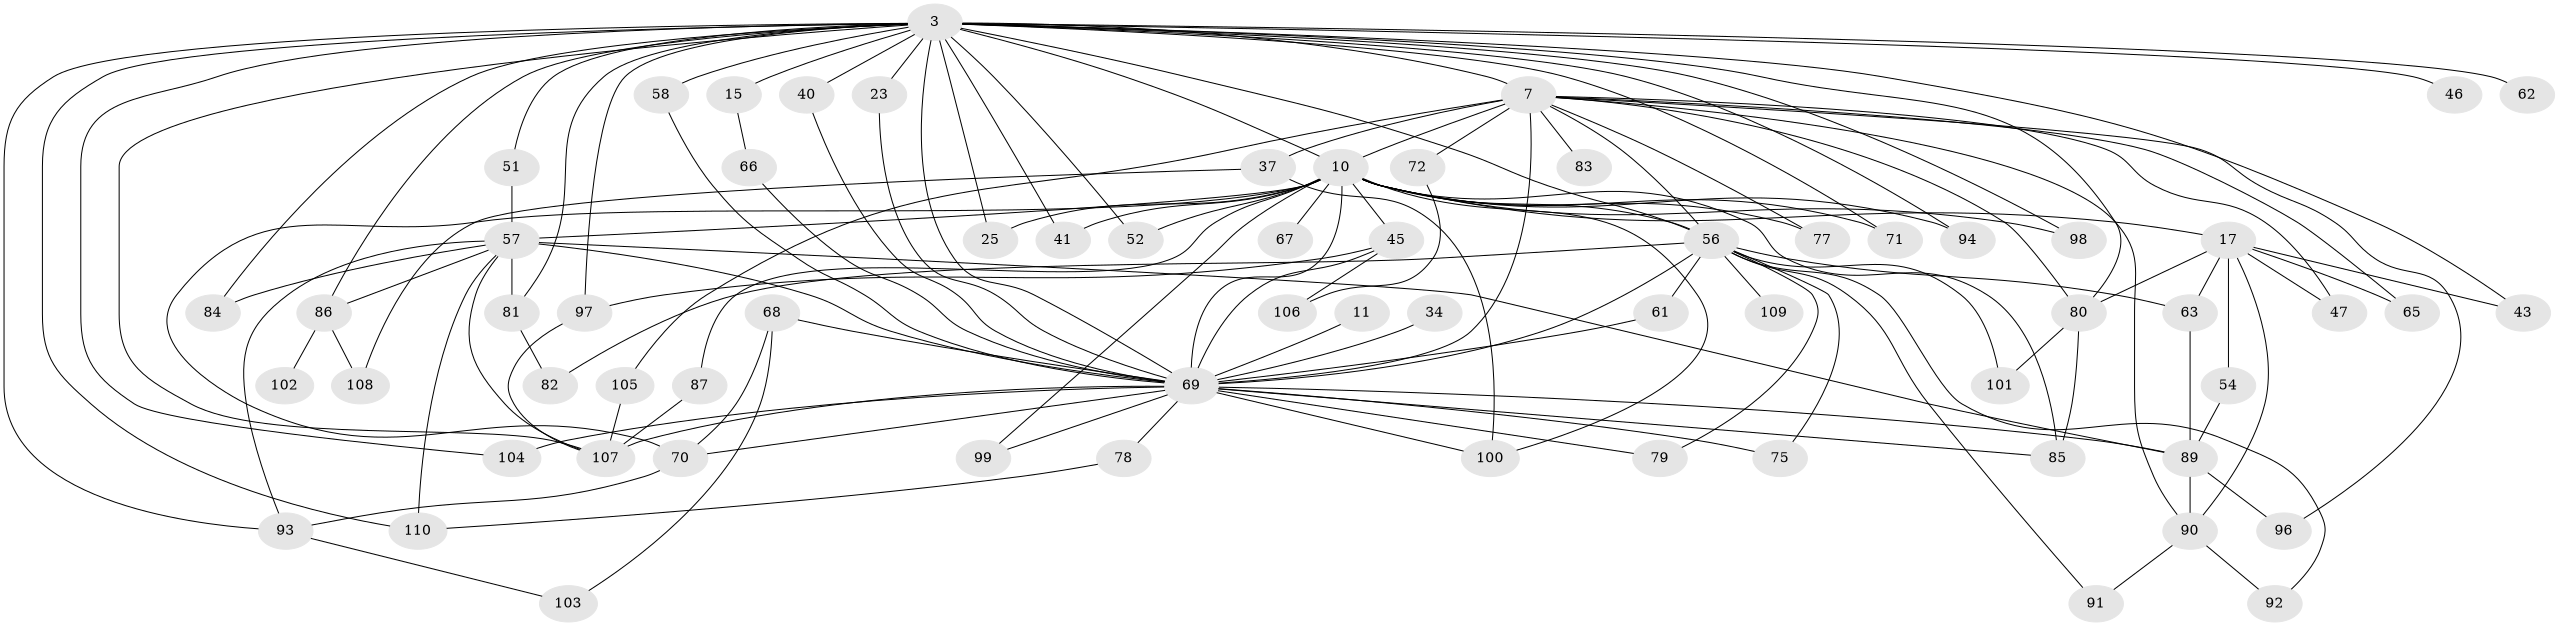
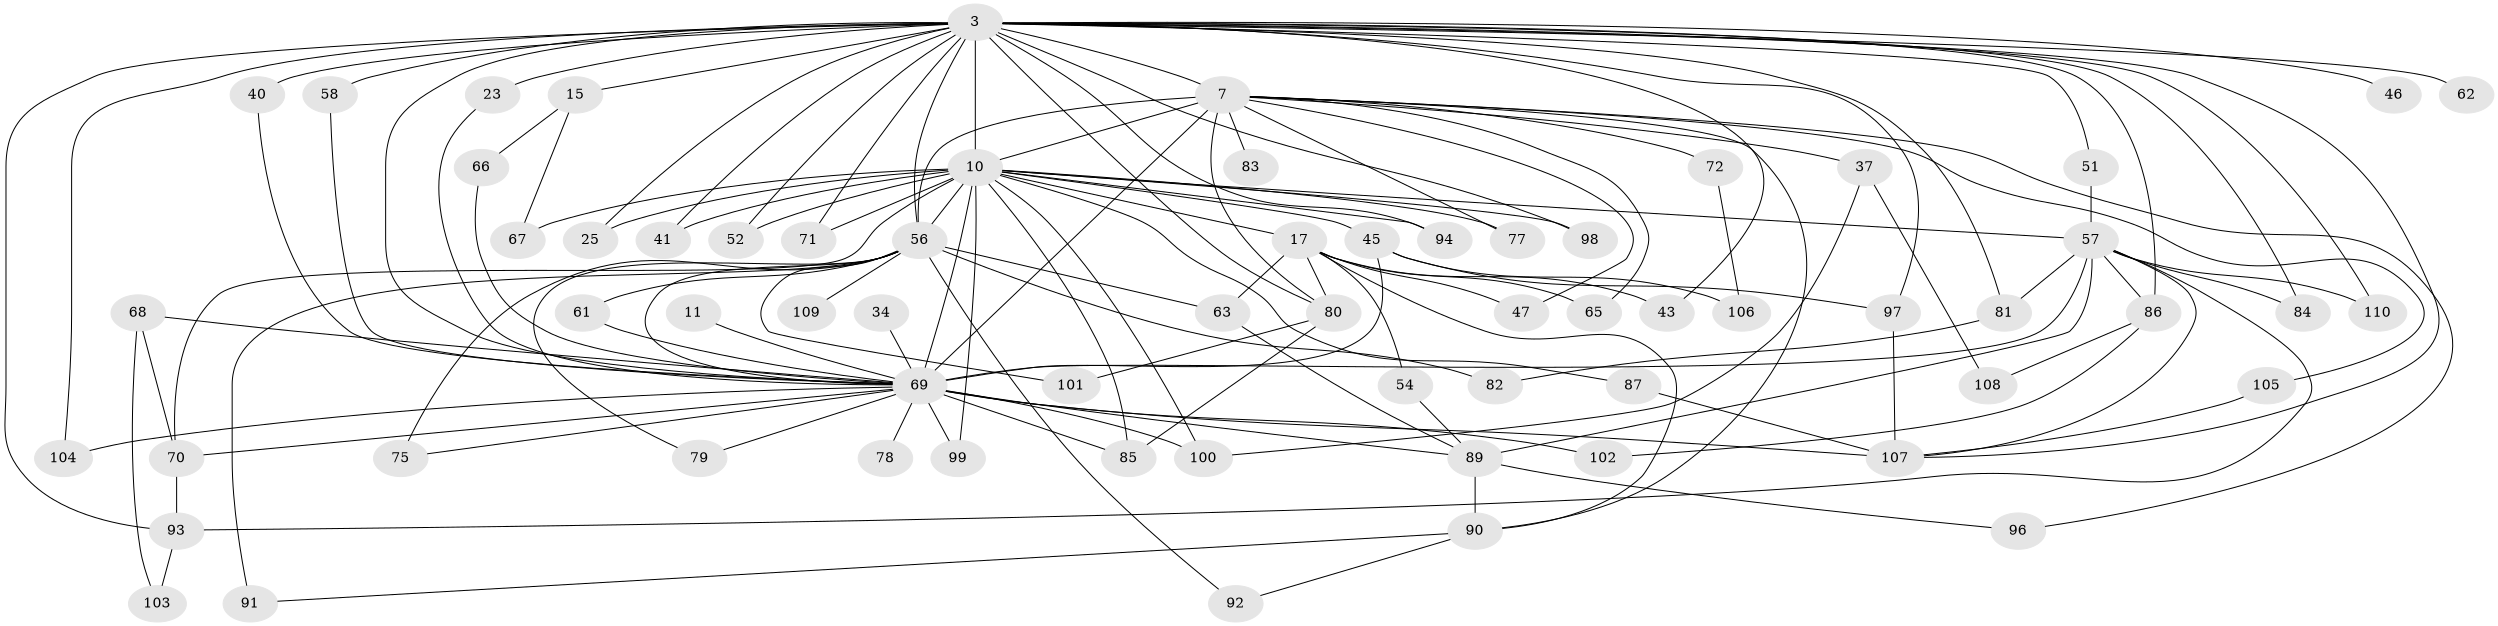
edge "15" -- "67": added
edge "69" -- "102": added
edge "78" -- "110": removed
